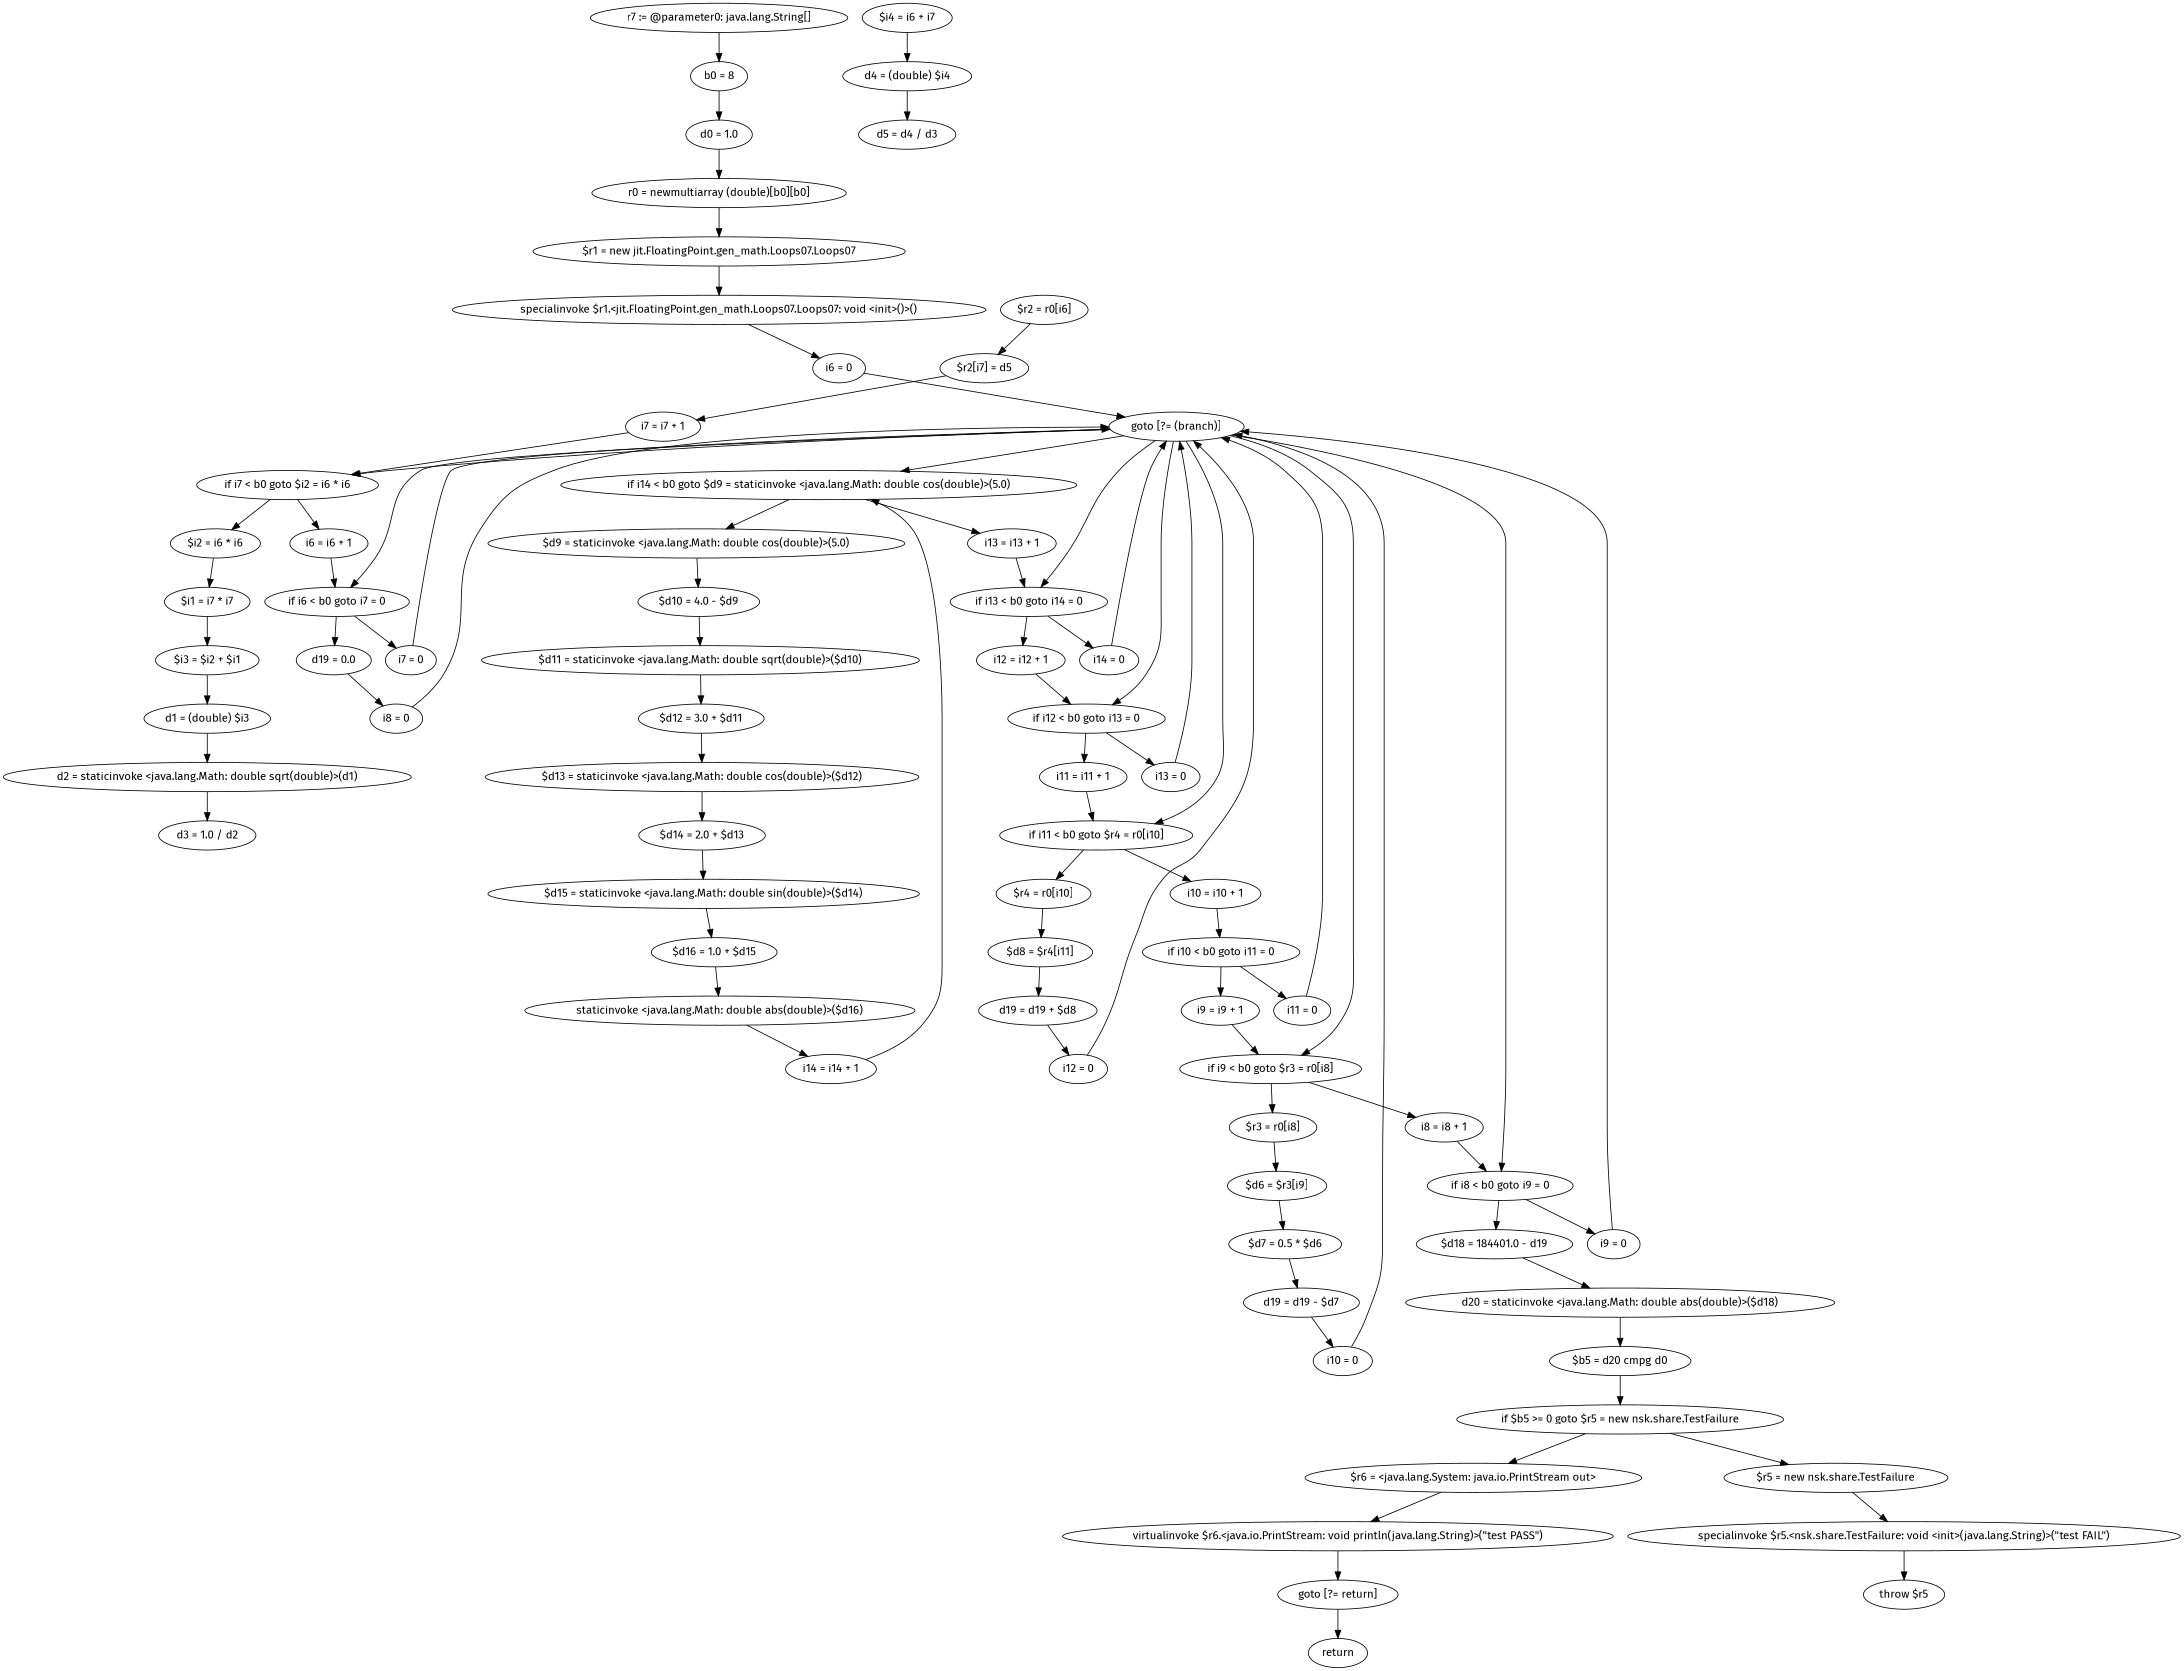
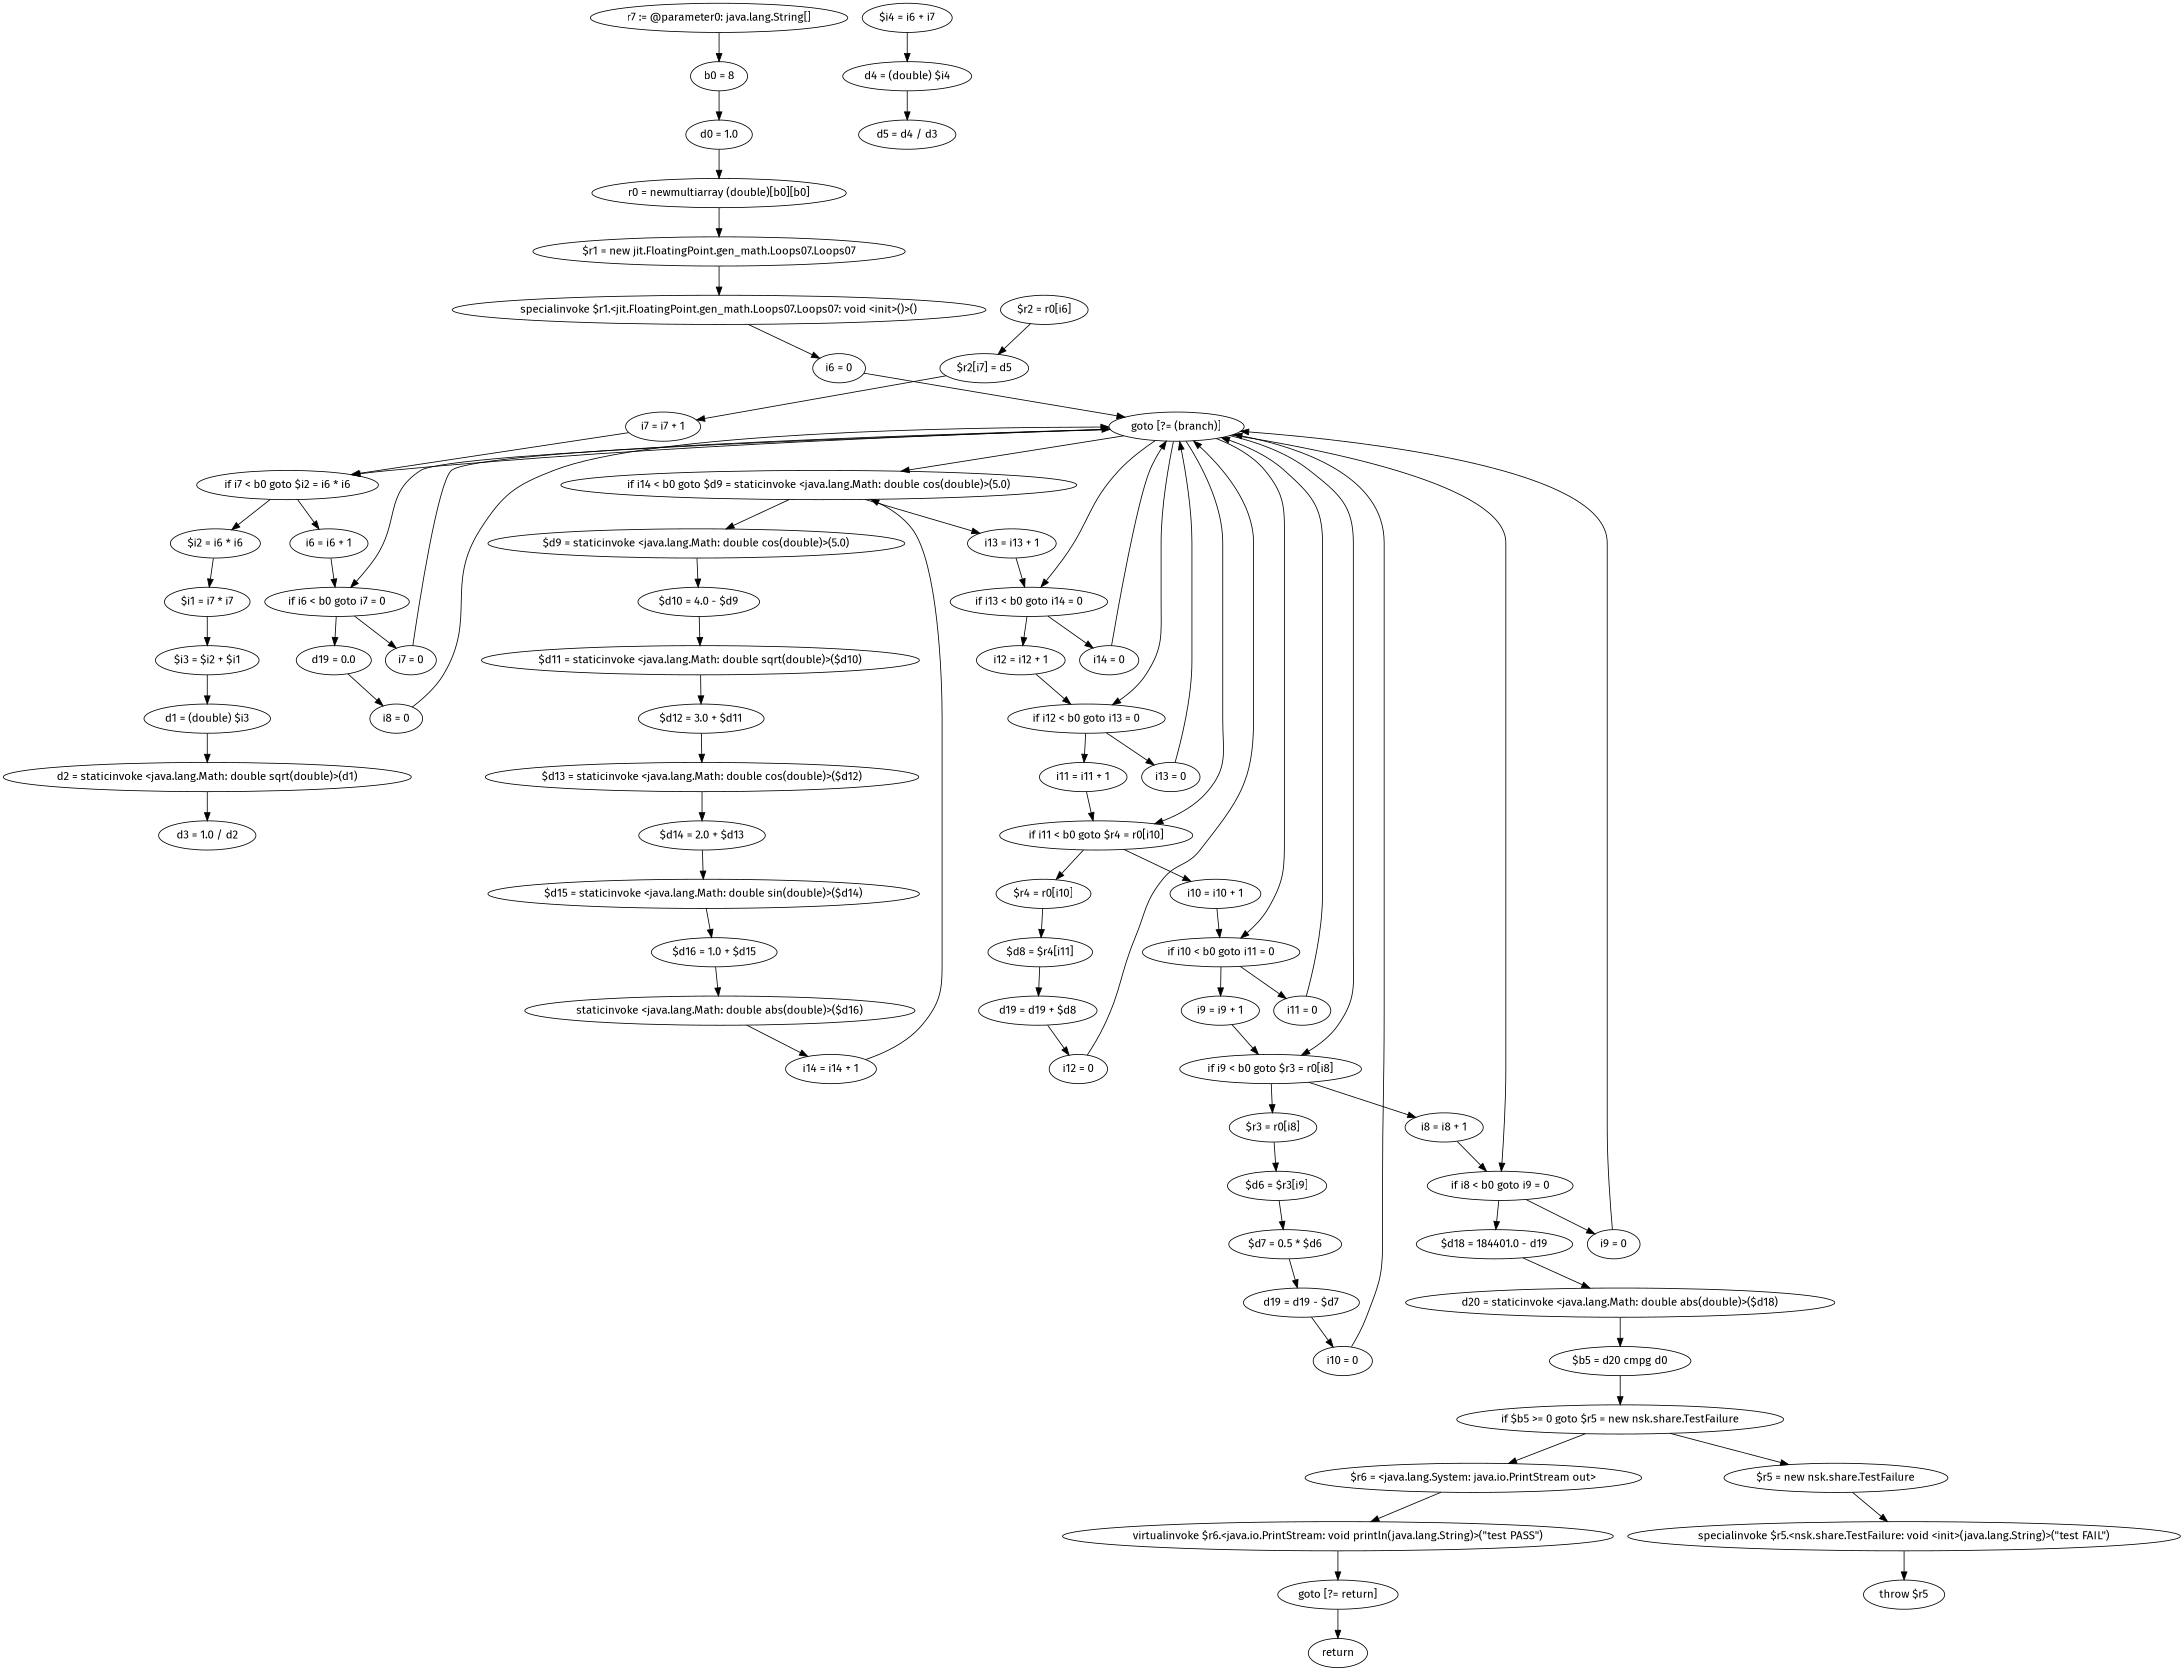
edge "goto [?= (branch)]" -> "if i10 < b0 goto i11 = 0": added
